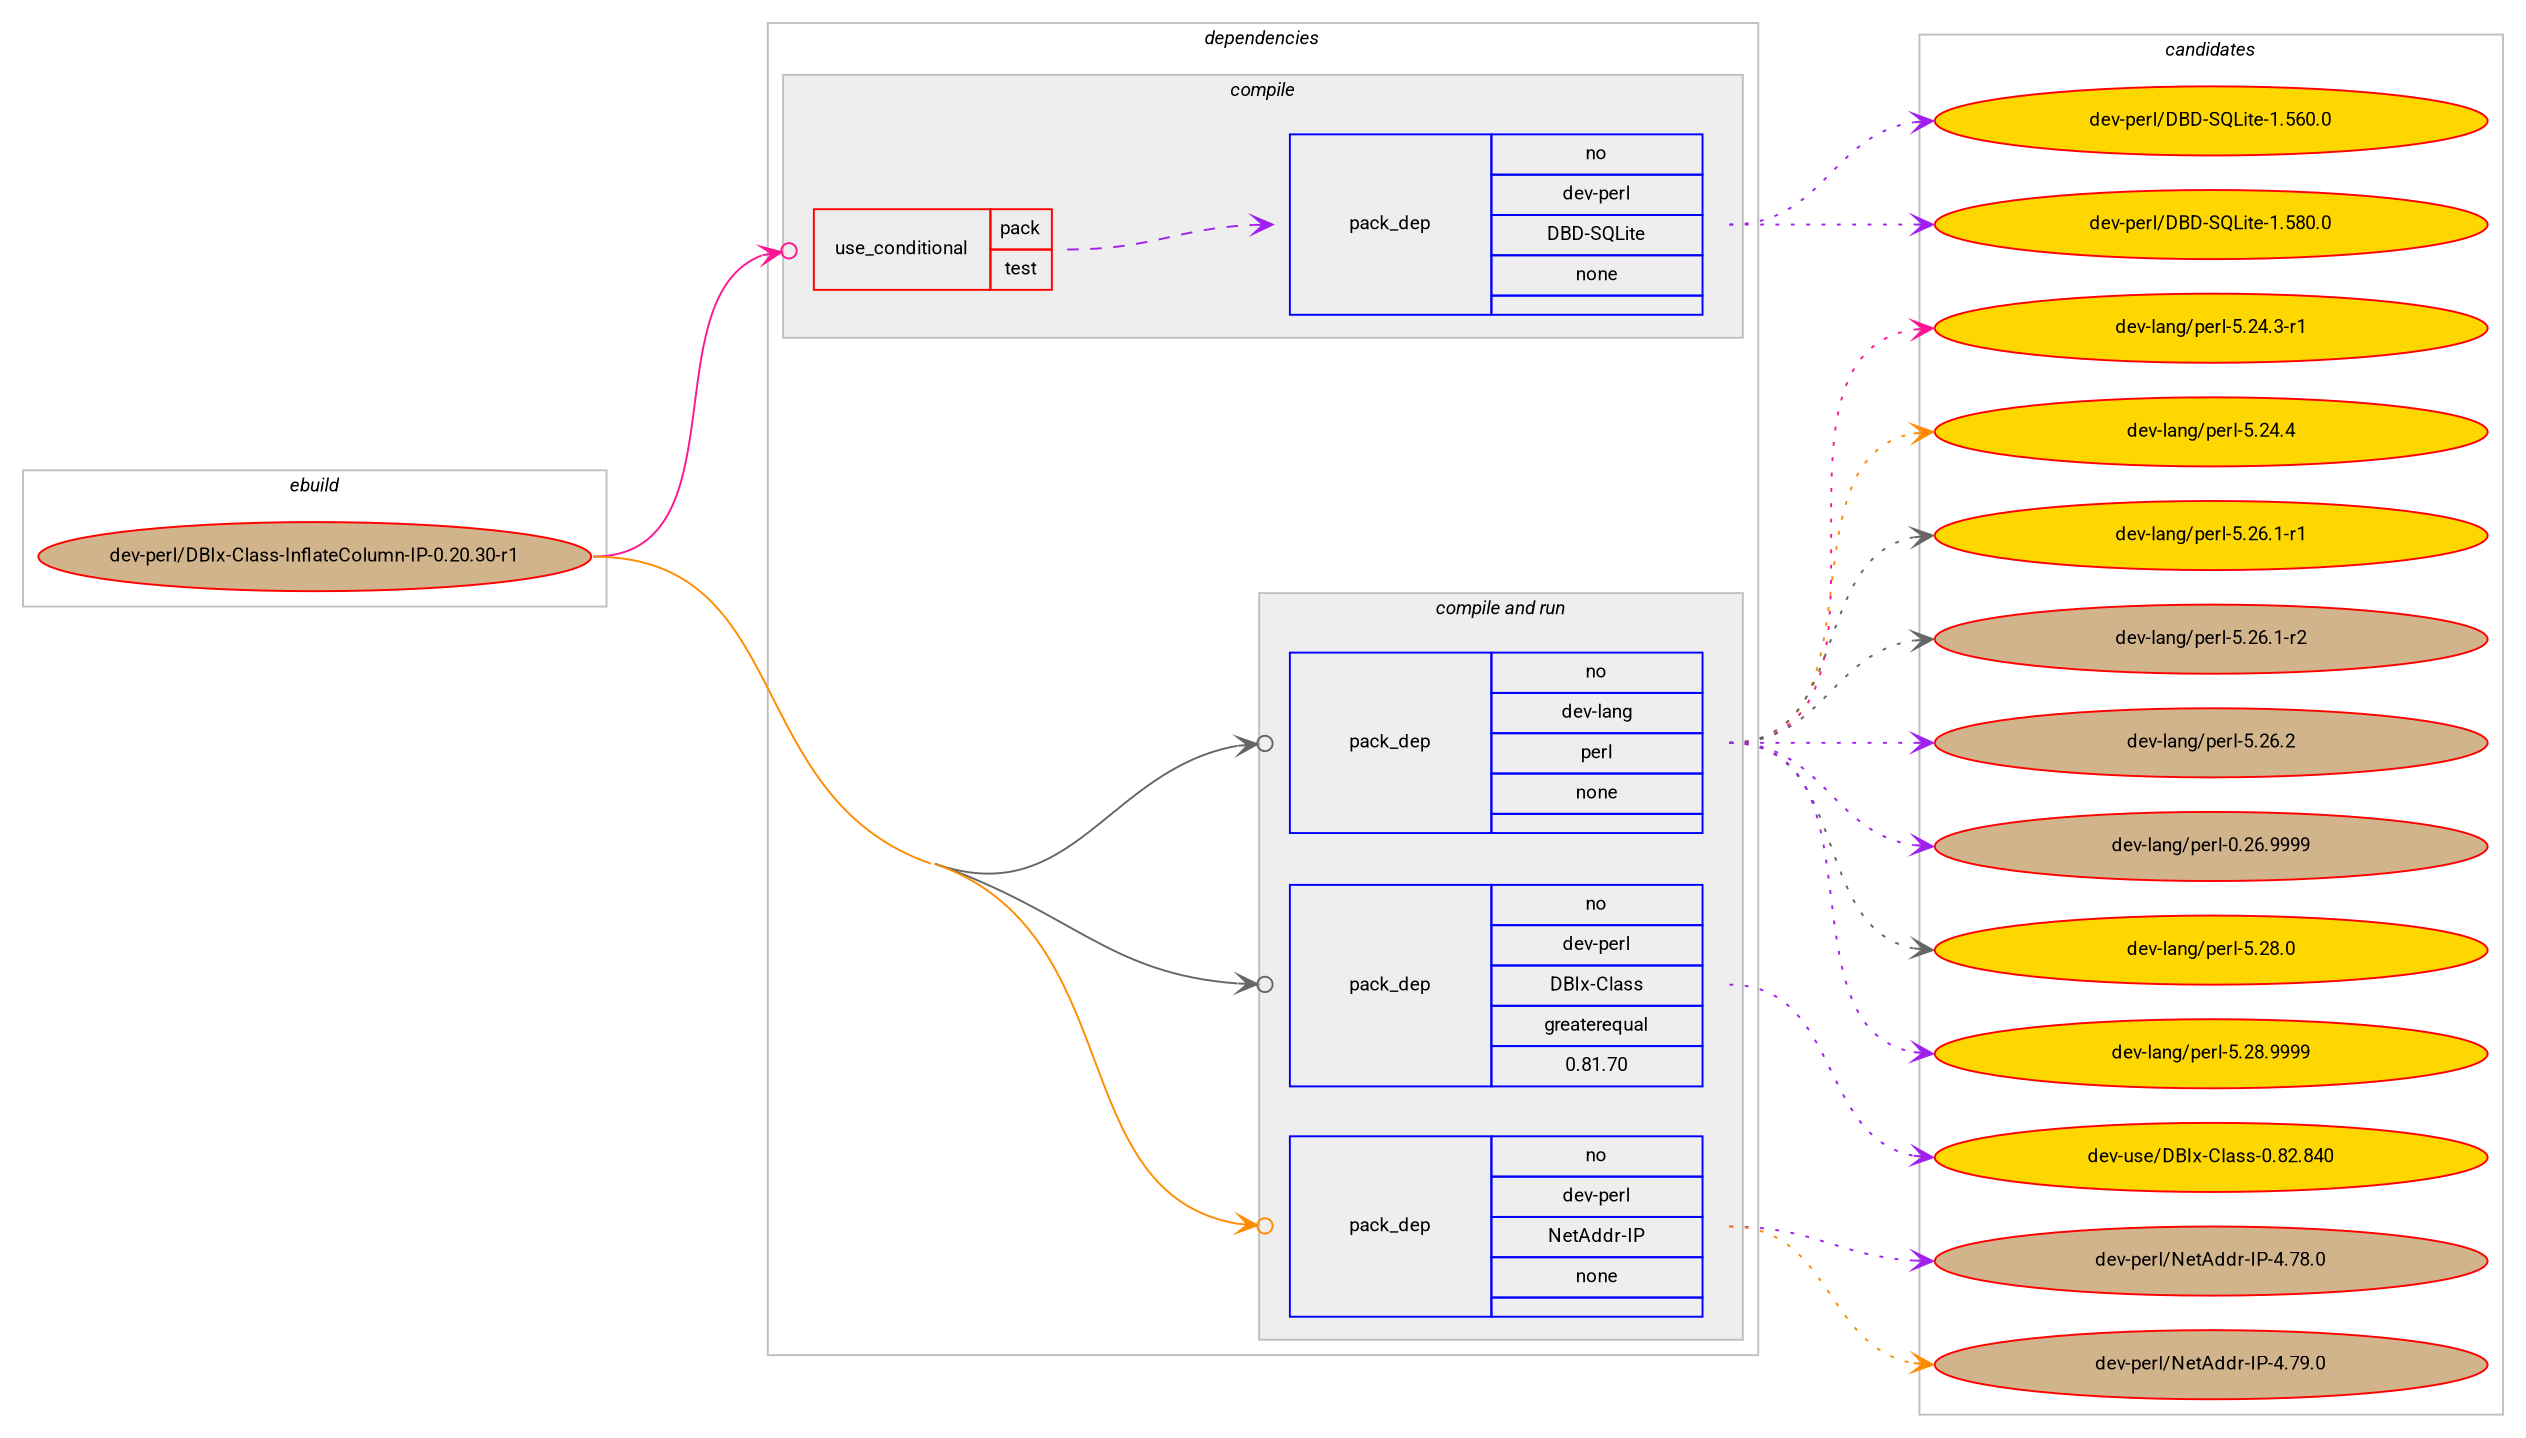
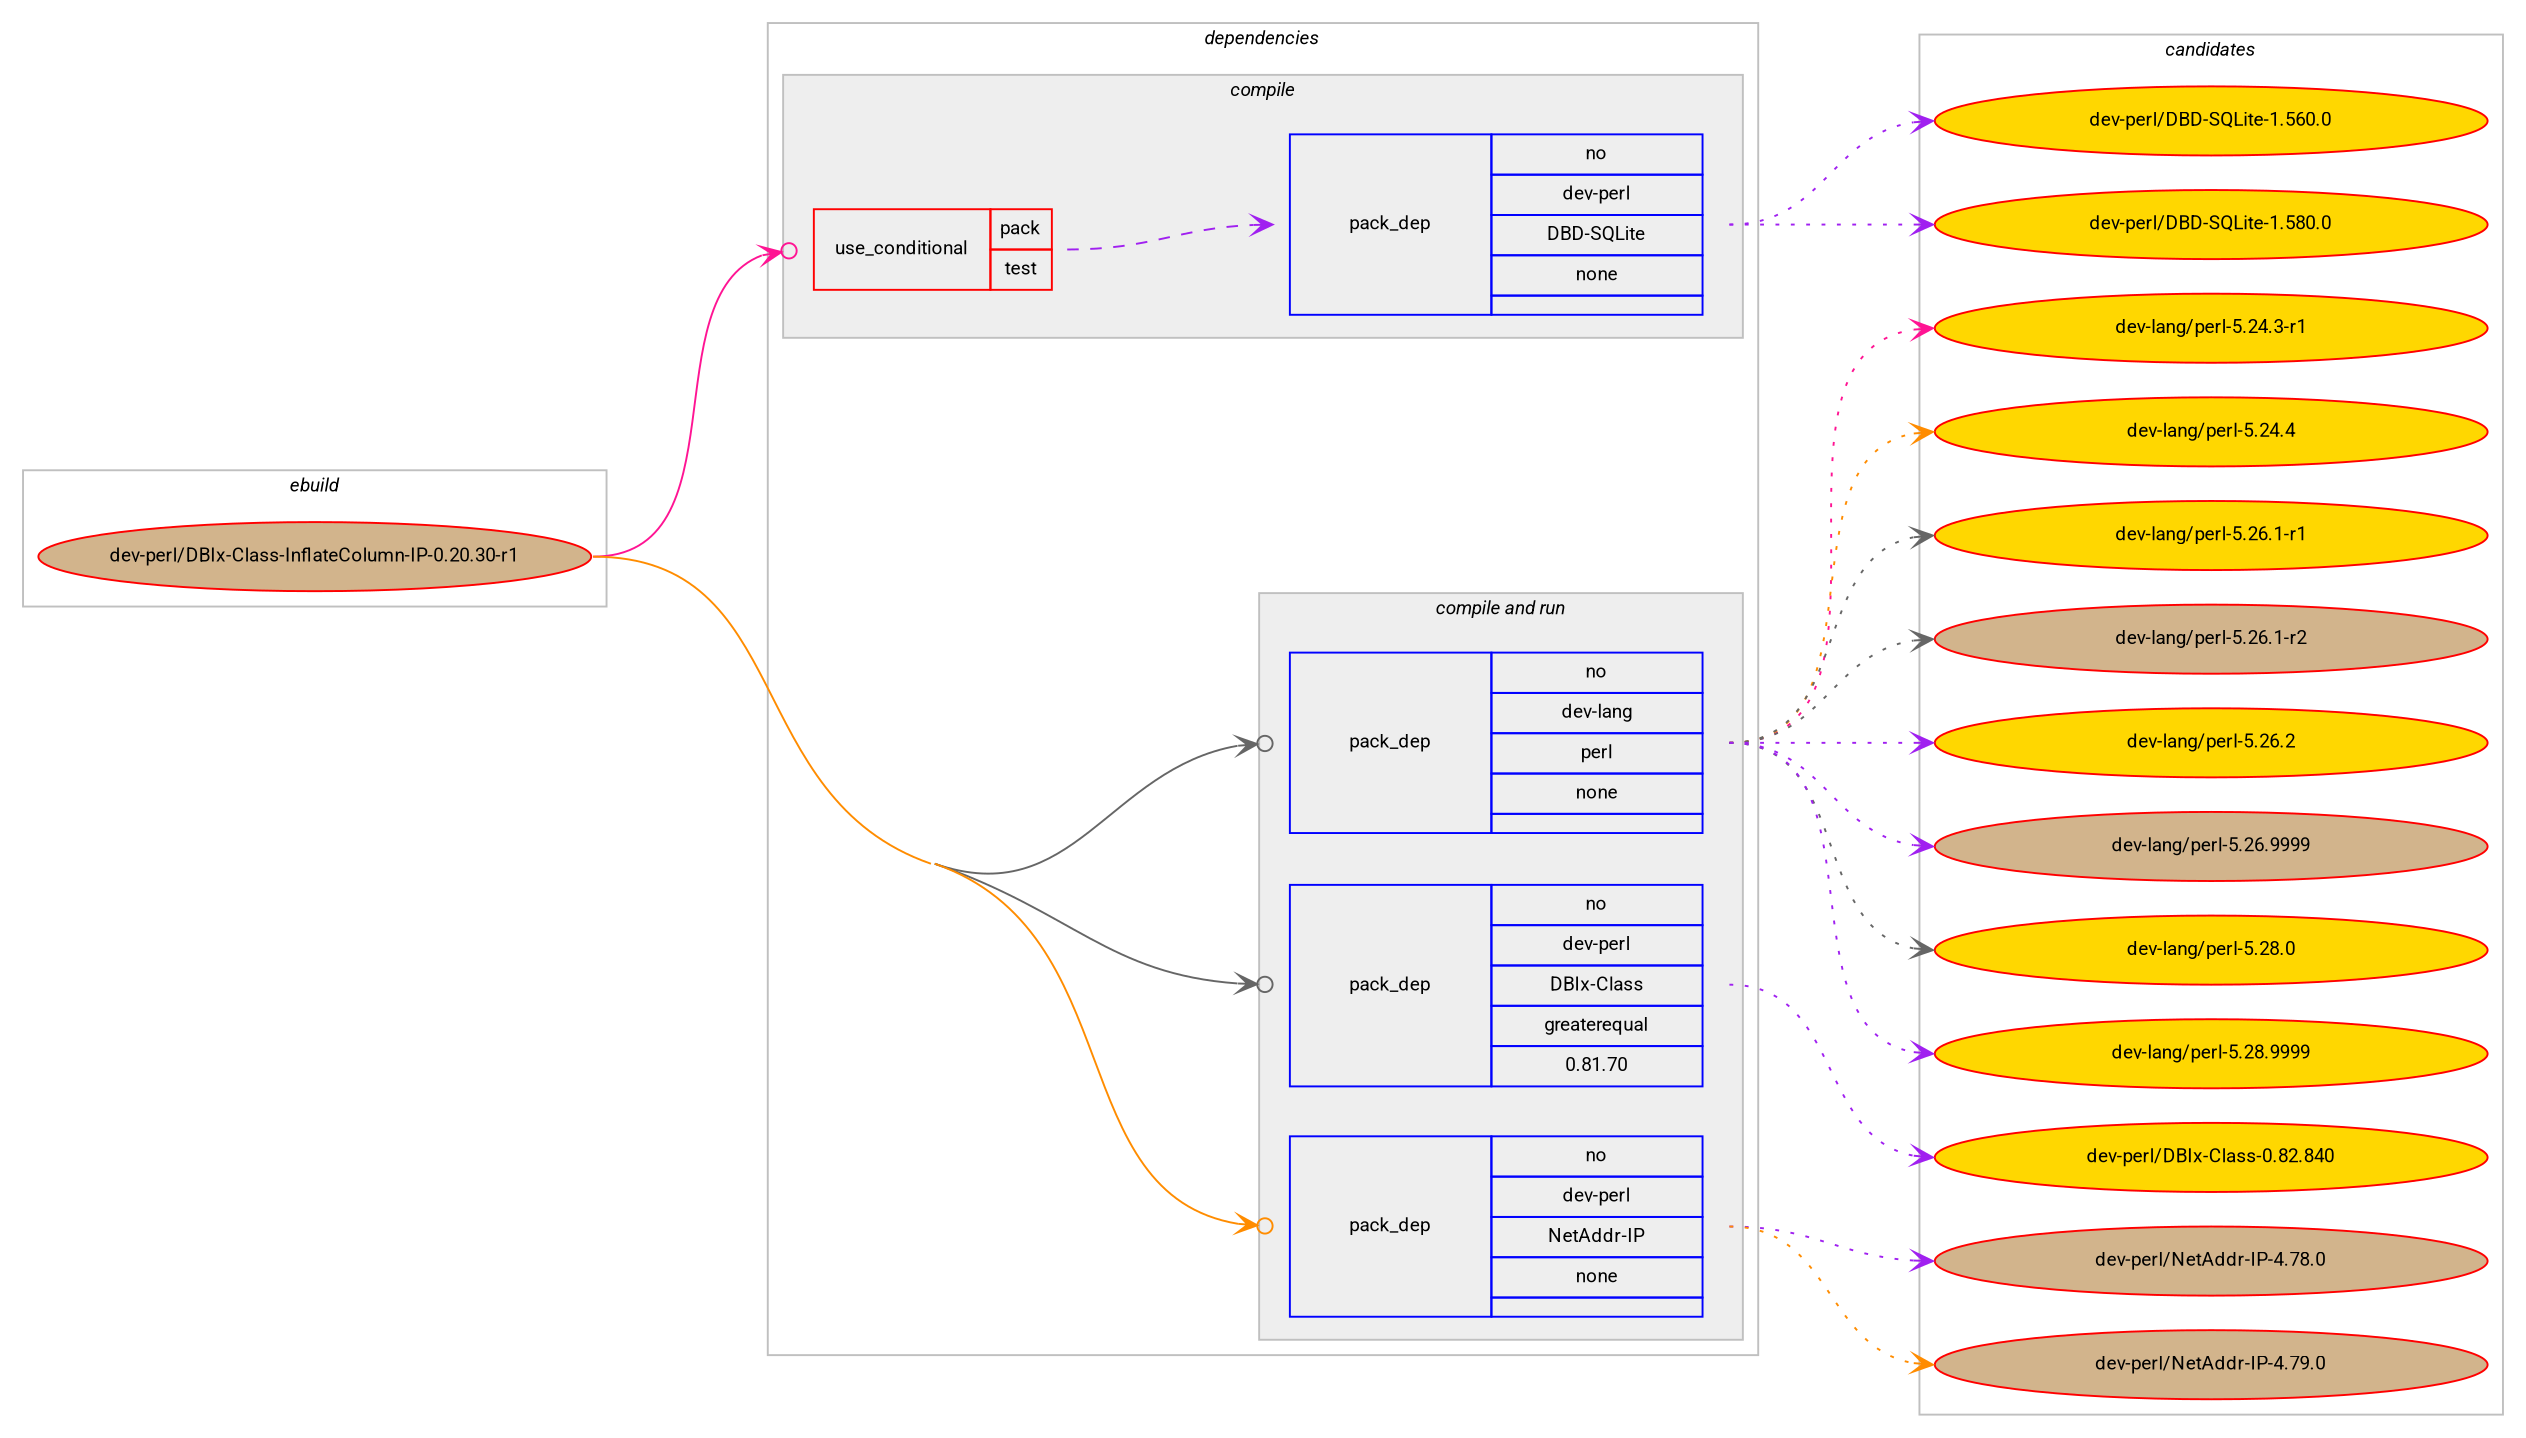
node "dev-lang/perl-5.26.2": fillcolor tan -> gold
node "dev-lang/perl-0.26.9999": label "dev-lang/perl-0.26.9999" -> "dev-lang/perl-5.26.9999"
node "dev-use/DBIx-Class-0.82.840": label "dev-use/DBIx-Class-0.82.840" -> "dev-perl/DBIx-Class-0.82.840"
